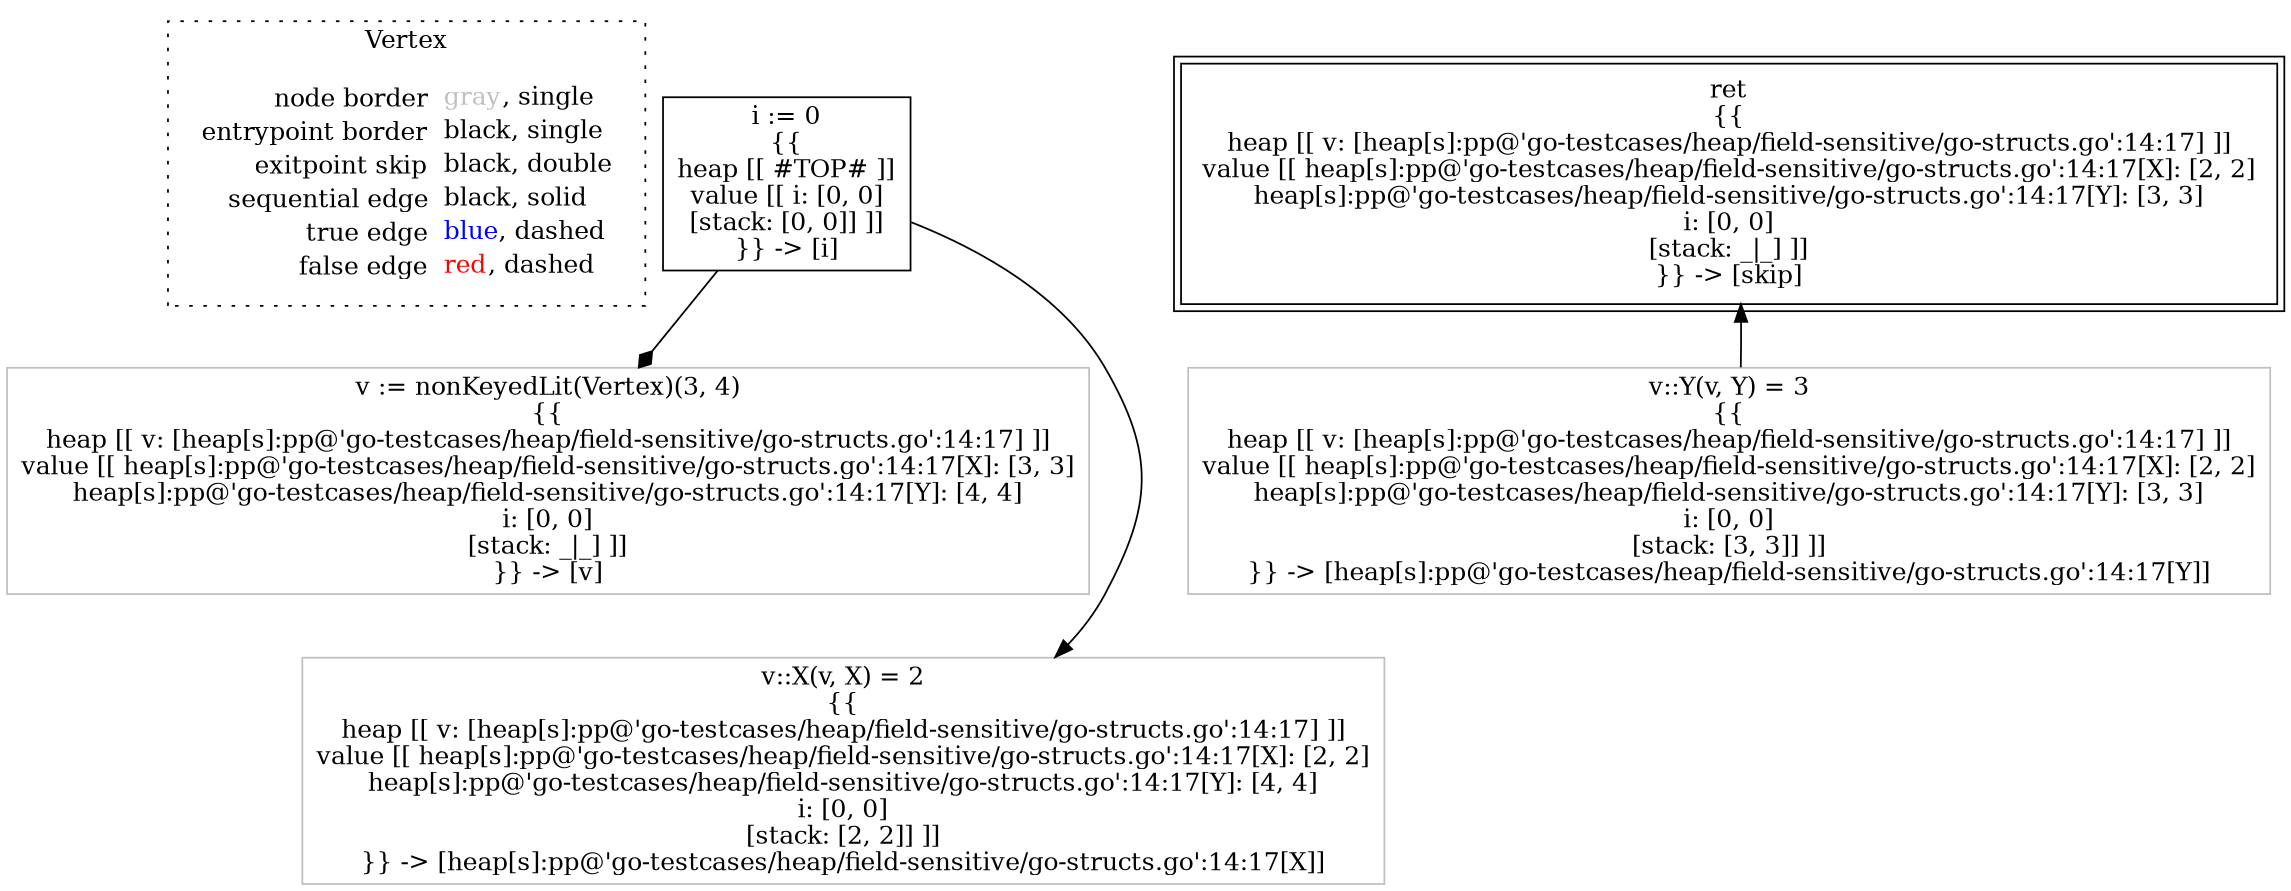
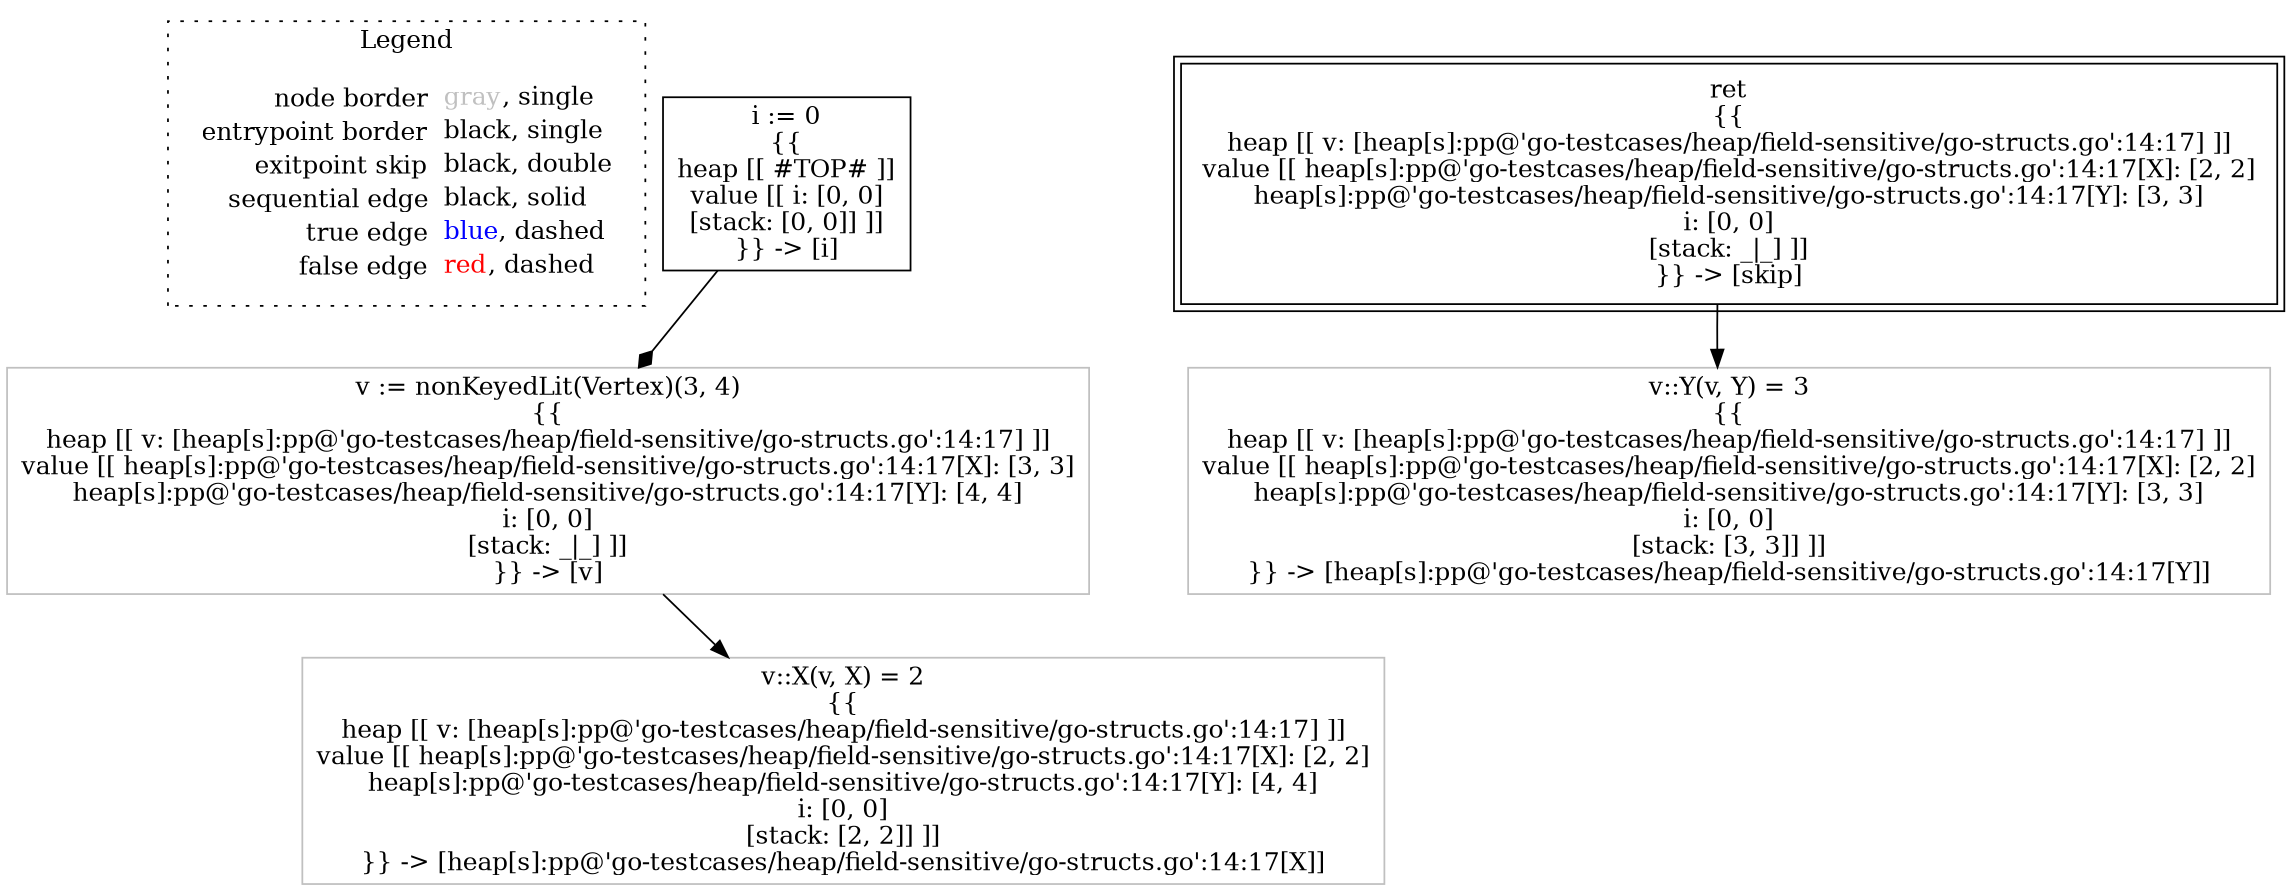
cluster "Vertex": label "Vertex" -> "Legend"
edge "v::Y(v, Y) = 3" -> "ret": reversed
edge "i := 0" -> "v::X(v, X) = 2": now "v := nonKeyedLit(Vertex)(3, 4)" -> "v::X(v, X) = 2"
